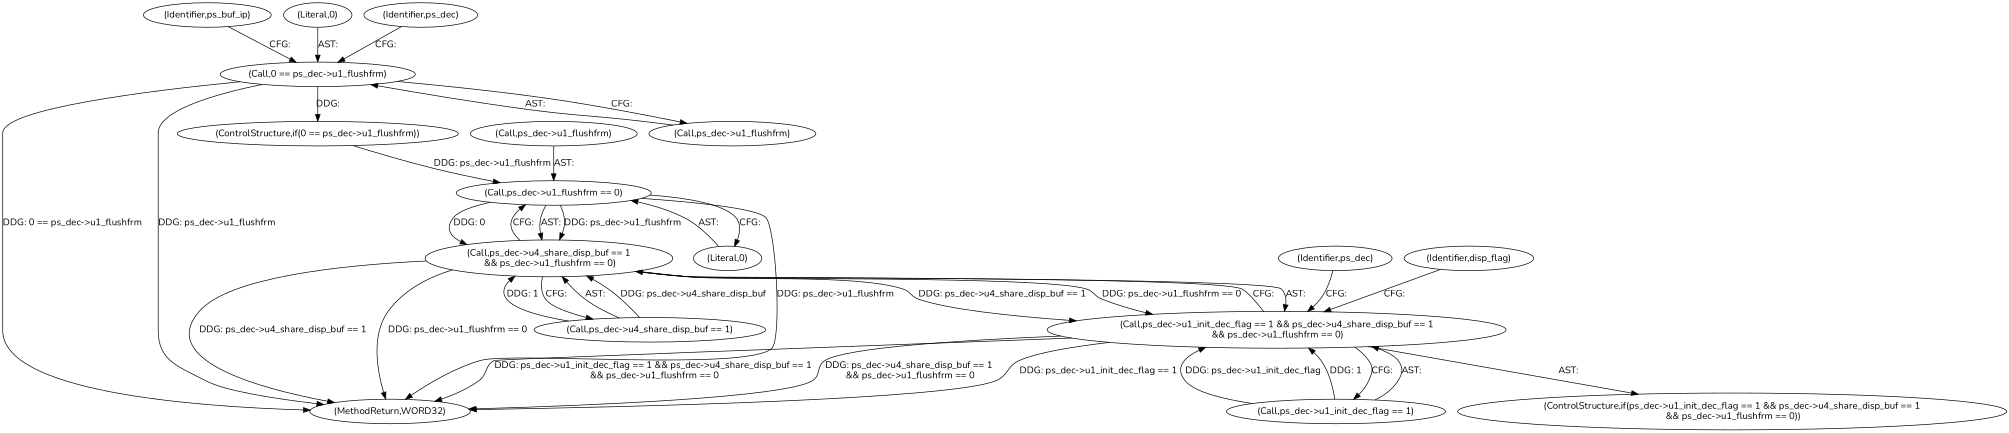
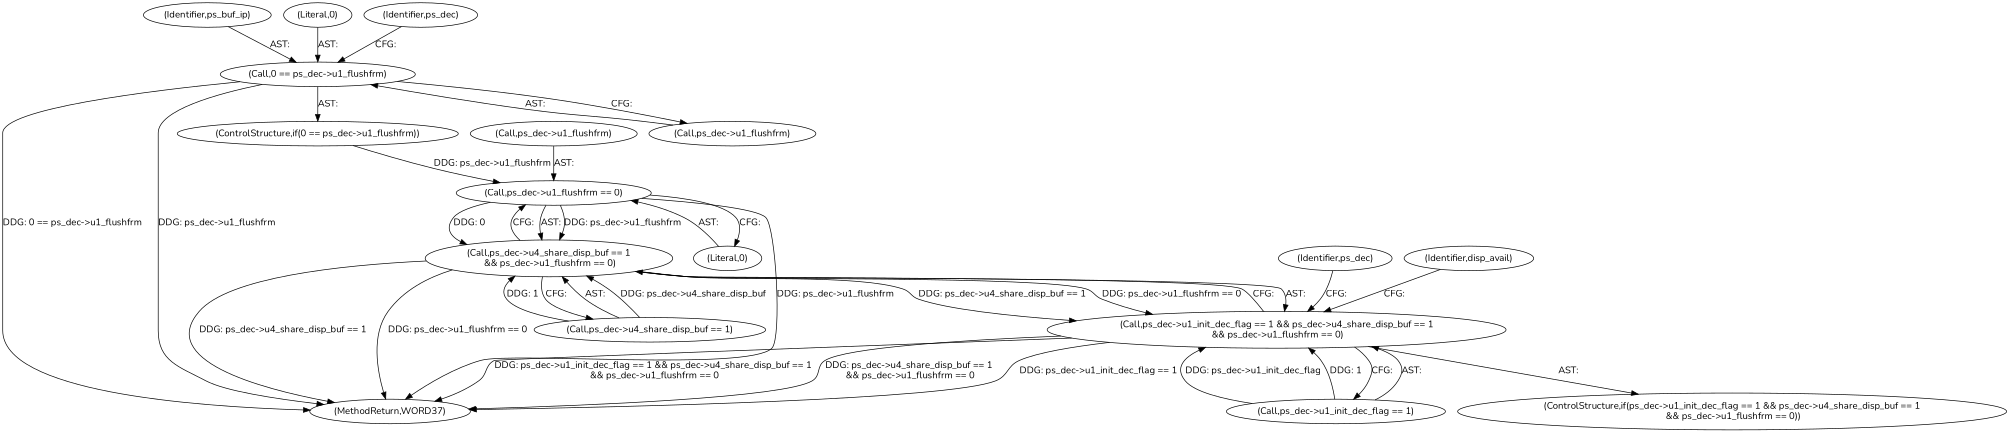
edge "(Identifier,ps_buf_ip)" -> "(Call,0 == ps_dec->u1_flushfrm)": label "CFG: " -> "AST: "
edge "(Call,0 == ps_dec->u1_flushfrm)" -> "(ControlStructure,if(0 == ps_dec->u1_flushfrm))": label "DDG: " -> "AST: "
node "(Identifier,disp_flag)": label "(Identifier,disp_flag)" -> "(Identifier,disp_avail)"
node "(MethodReturn,WORD32)": label "(MethodReturn,WORD32)" -> "(MethodReturn,WORD37)"
